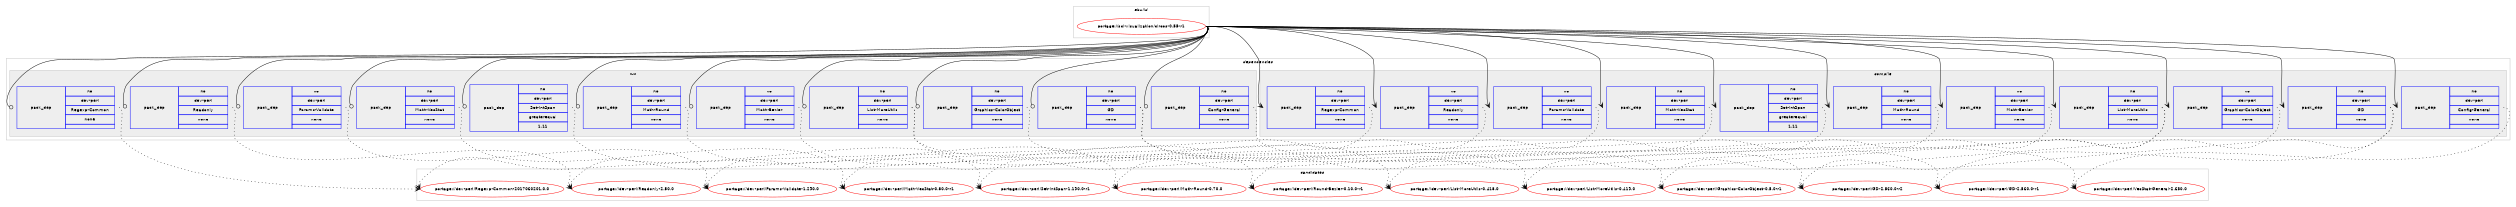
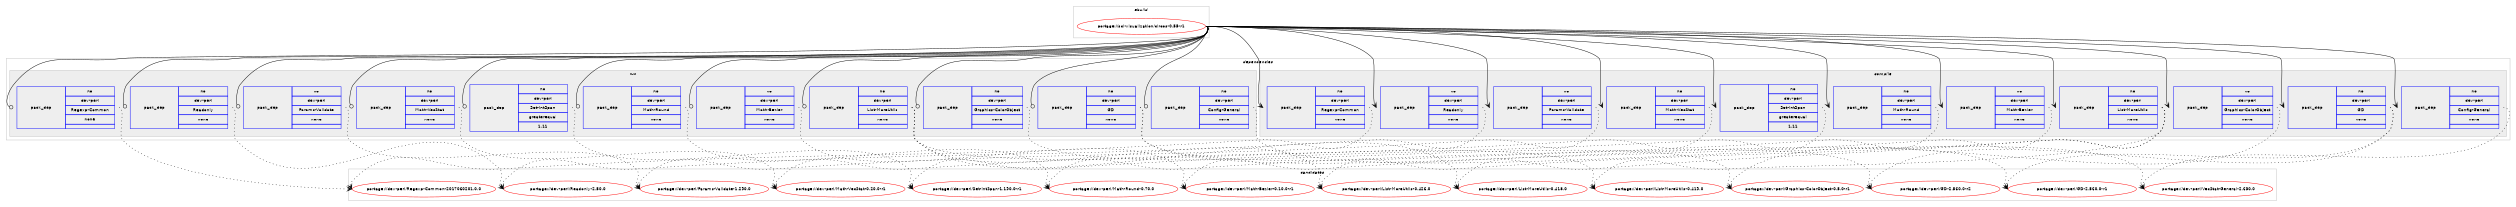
node "portage://dev-perl/Math-VecStat-0.80.0-r1": label "portage://dev-perl/Math-VecStat-0.80.0-r1" -> "portage://dev-perl/Math-VecStat-0.20.0-r1"
node "portage://dev-perl/Round-Bezier-0.10.0-r1": label "portage://dev-perl/Round-Bezier-0.10.0-r1" -> "portage://dev-perl/Math-Bezier-0.10.0-r1"
node "portage://dev-perl/List-MoreUtils-0.426.0": added
